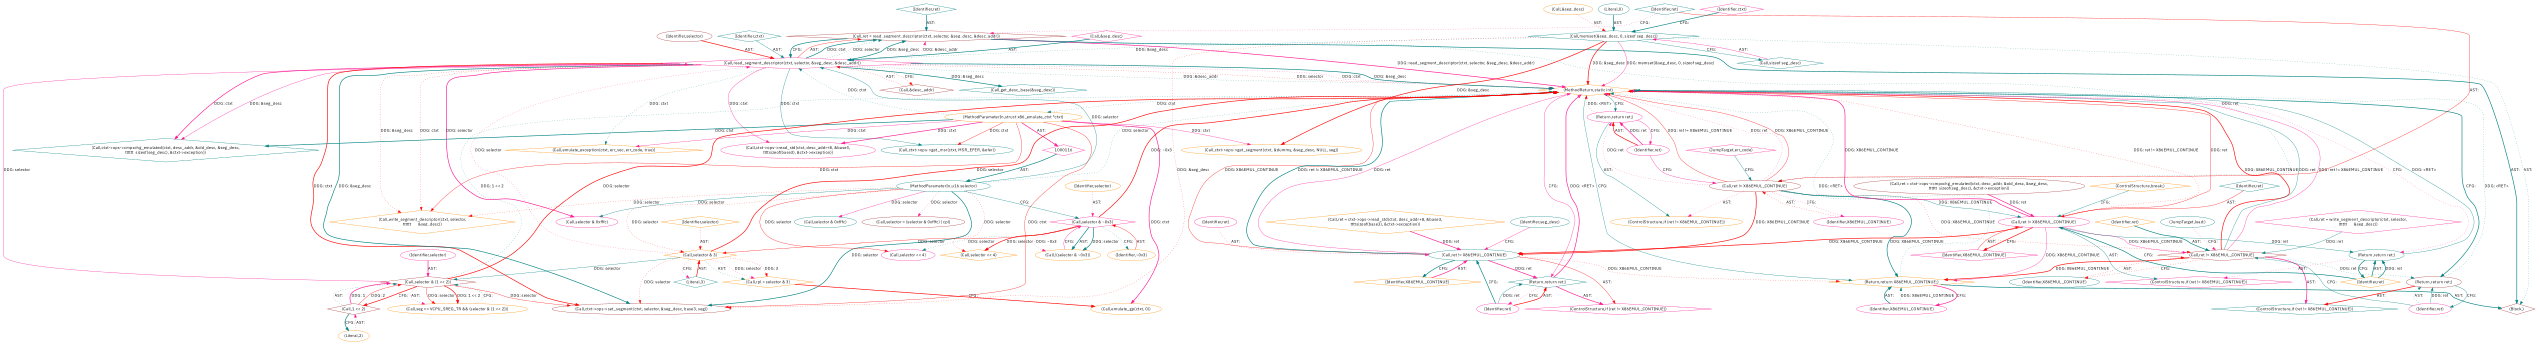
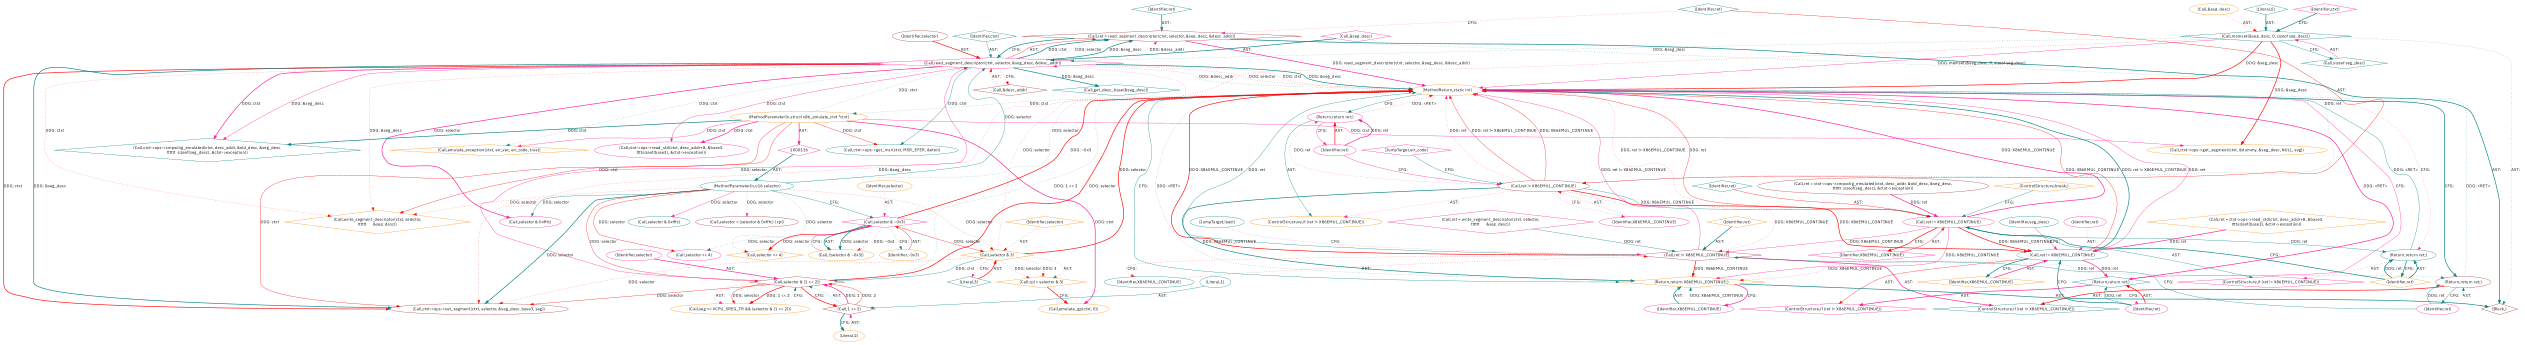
node "(Literal,0)": shape ellipse -> diamond
node "(MethodReturn,static int)": shape diamond -> ellipse
edge "(MethodParameterIn,u16 selector)" -> "(Call,selector & (1 << 2))": added, label "DDG: selector"
edge "(Call,selector & 3)" -> "(Call,selector & (1 << 2))": label "DDG: selector" -> "DDG: ctxt"
node "(Literal,1)": added
